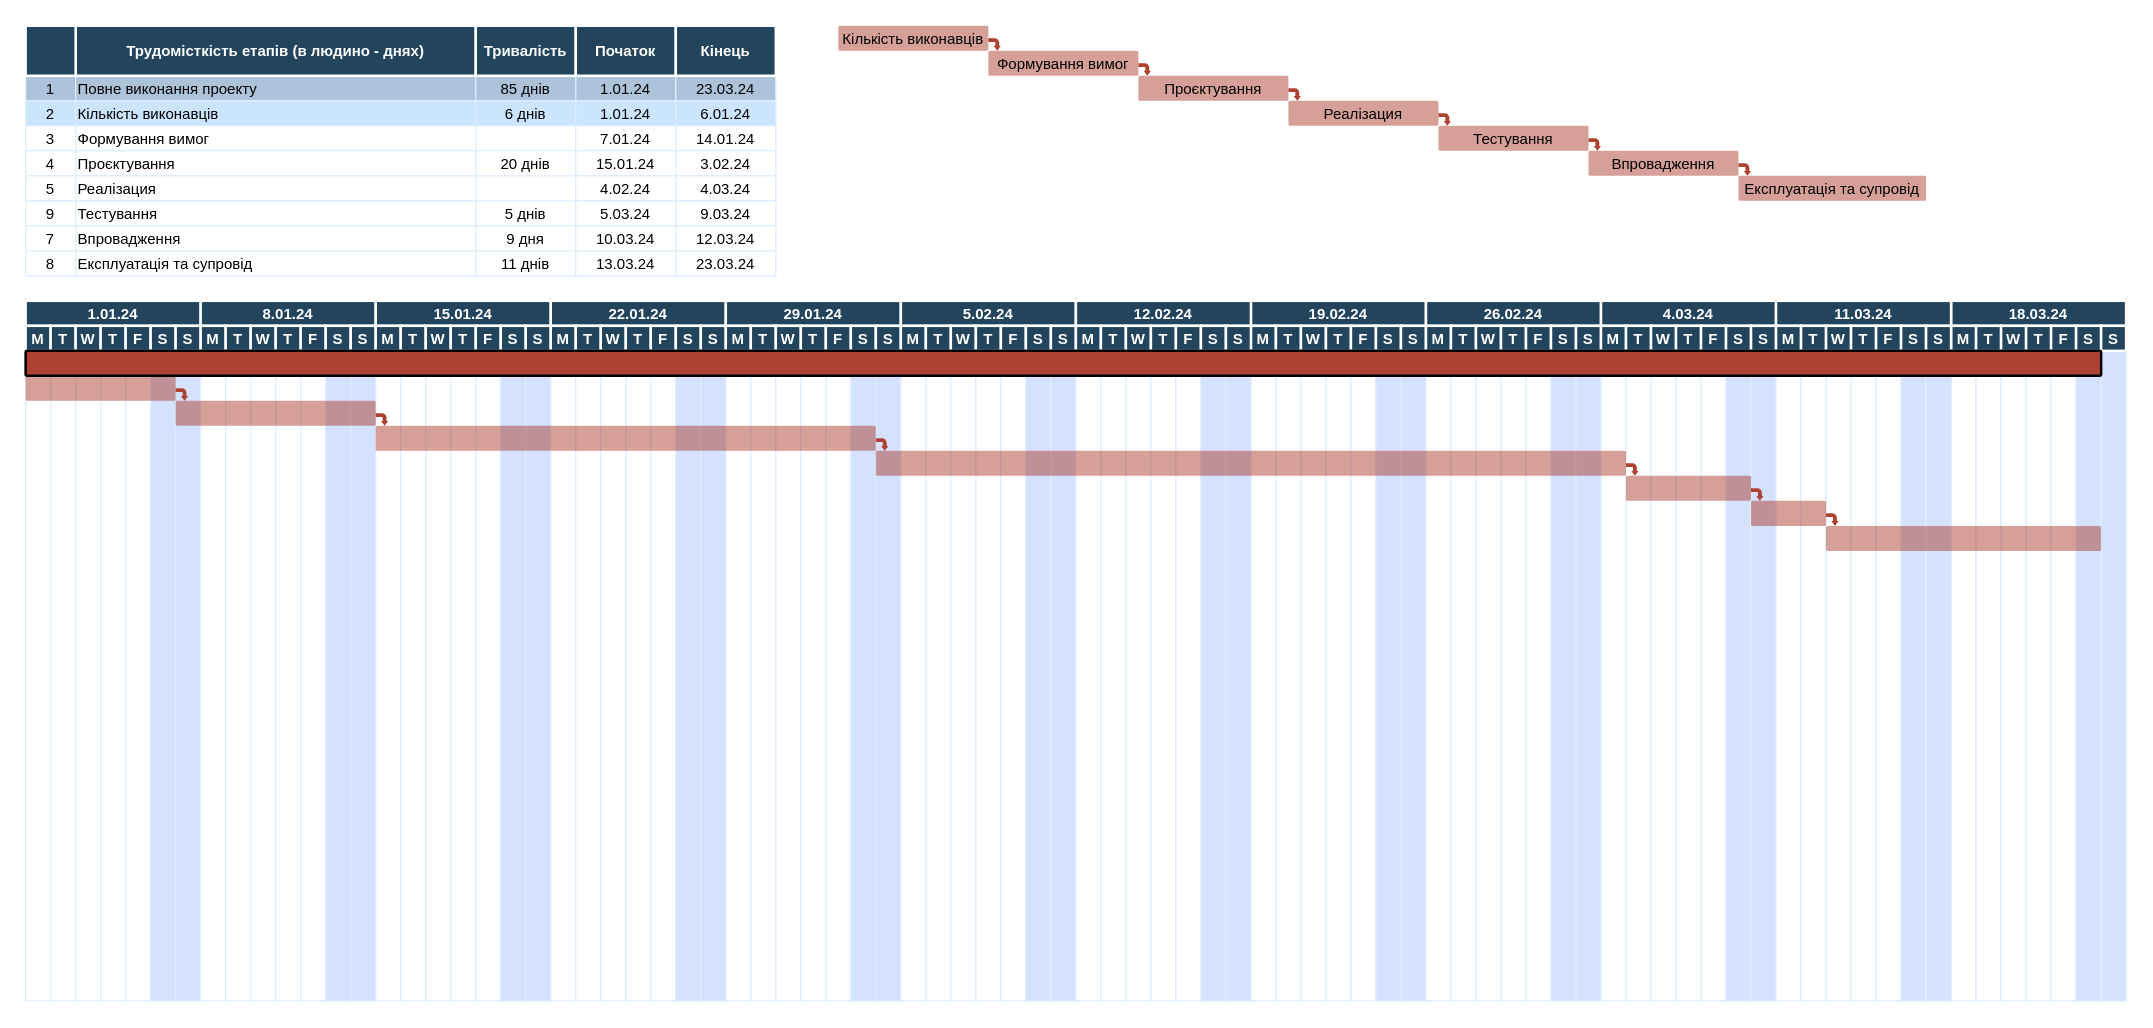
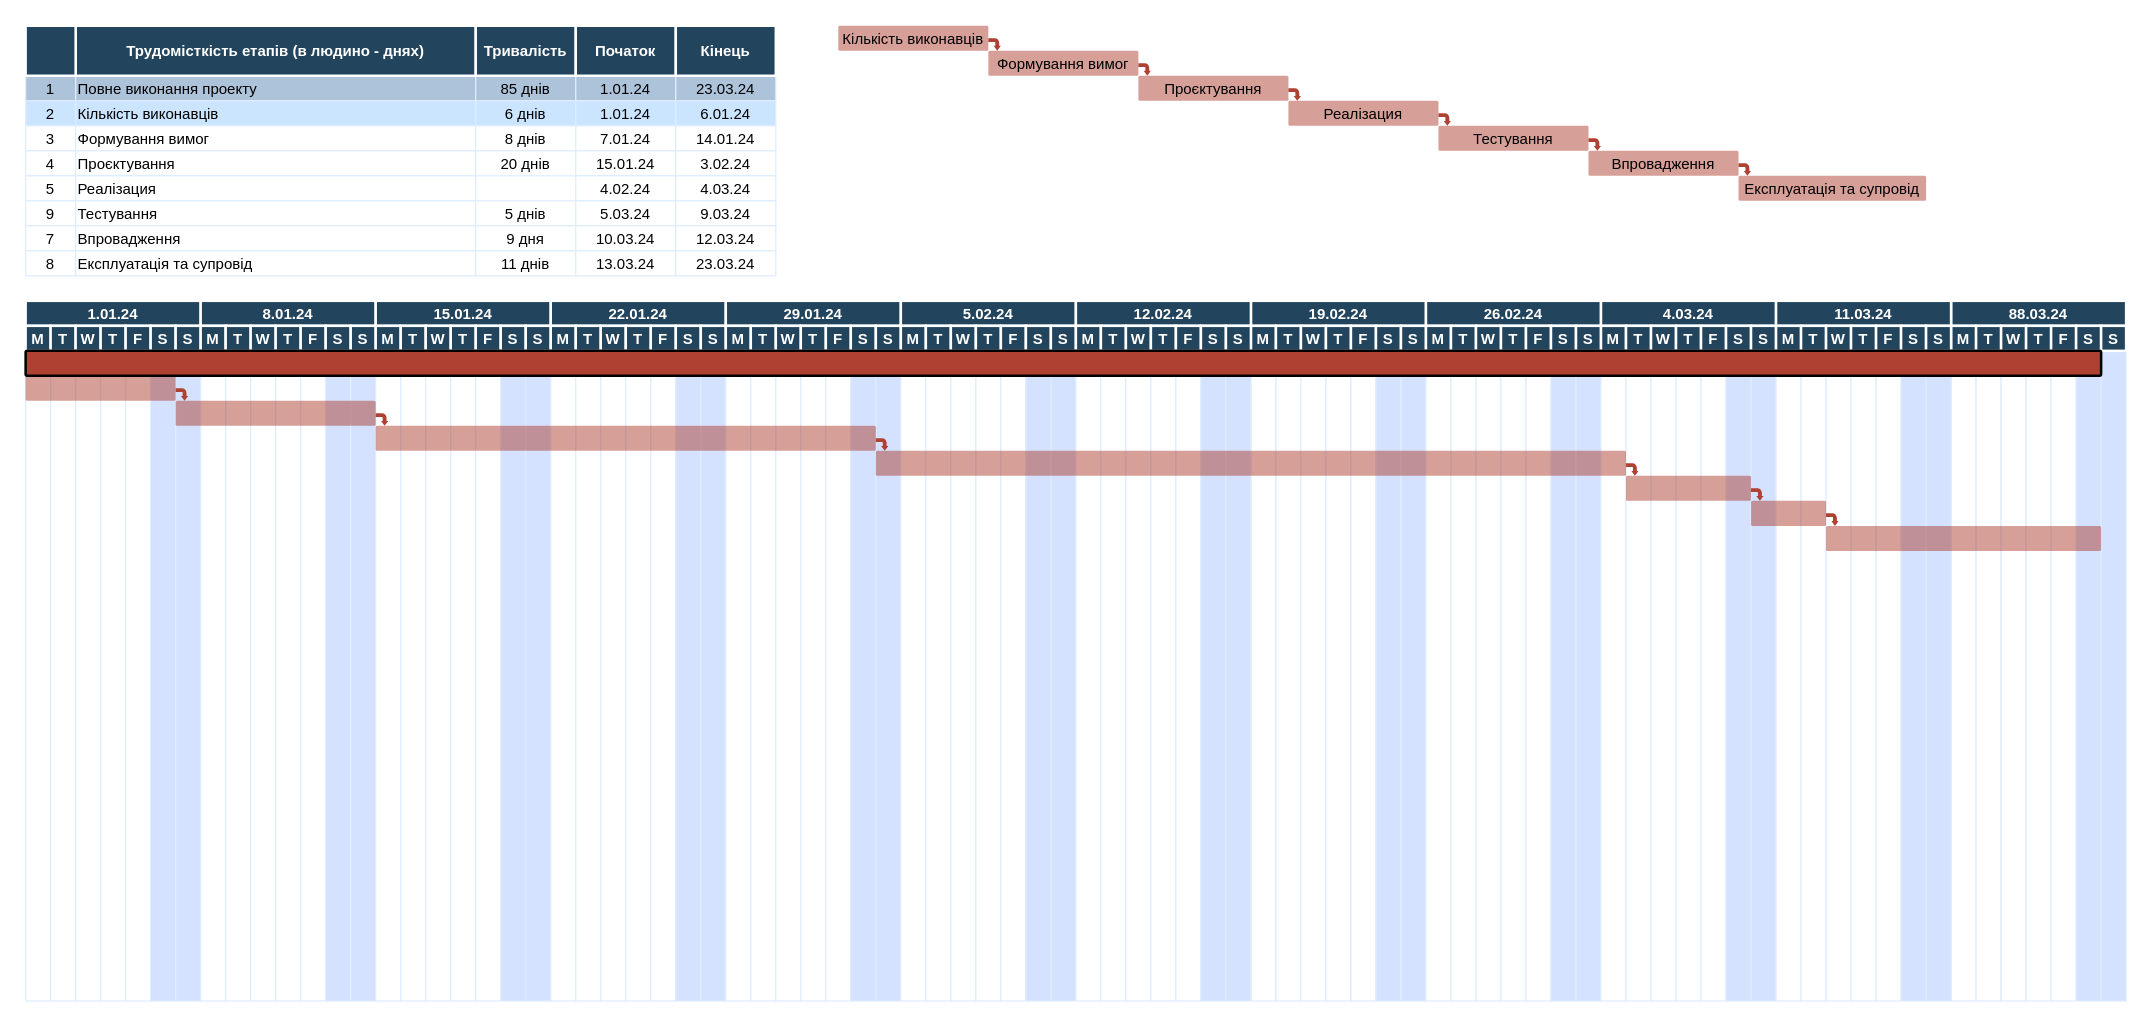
node "8 днів": added
node "18.03.24": label "18.03.24" -> "88.03.24"
